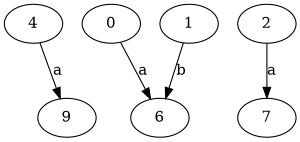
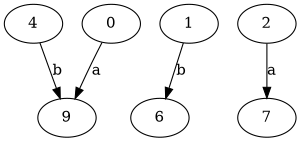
edge "0" -> "6": now "0" -> "9"
edge "4" -> "9": label "a" -> "b"
